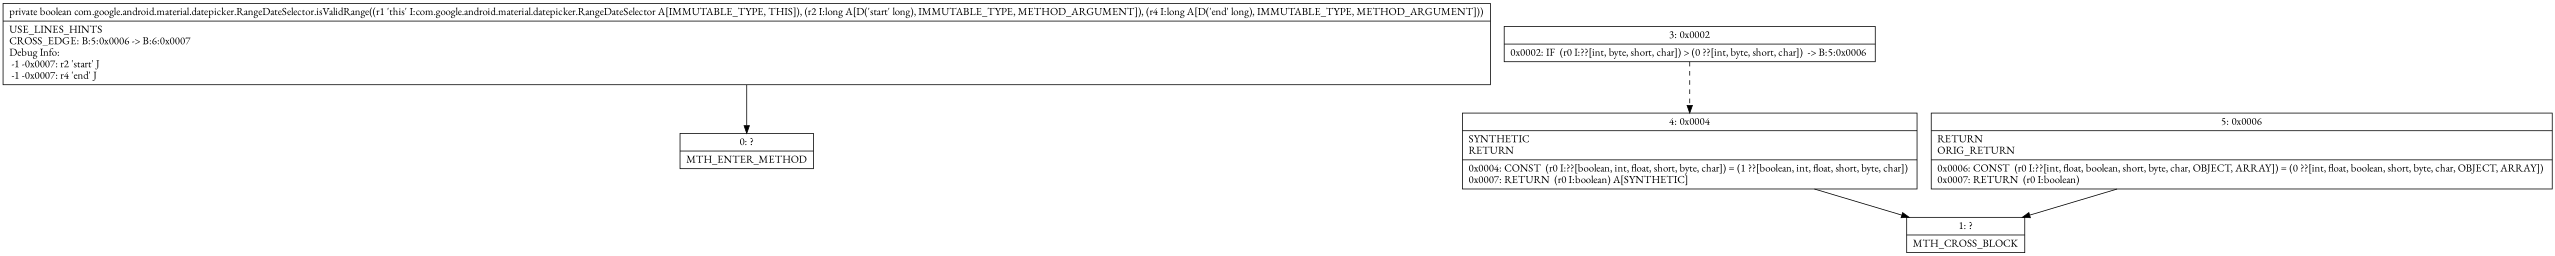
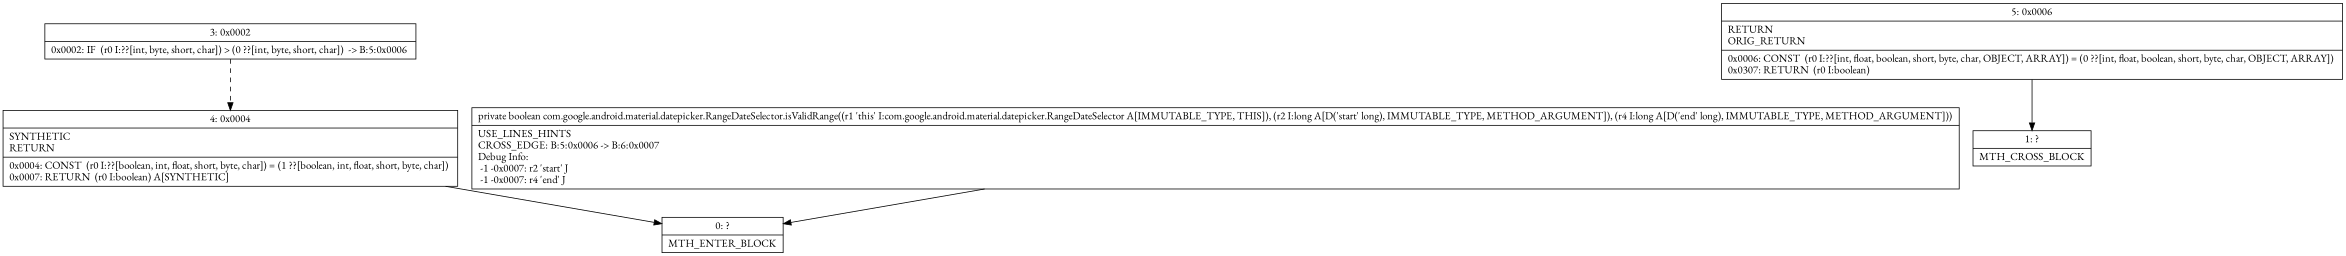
node "0: ?": text "MTH_ENTER_METHOD" -> "MTH_ENTER_BLOCK"
node "5: 0x0006": text "0x0007: RETURN  (r0 I:boolean)" -> "0x0307: RETURN  (r0 I:boolean)"
edge "4: 0x0004" -> "1: ?": now "4: 0x0004" -> "0: ?"
